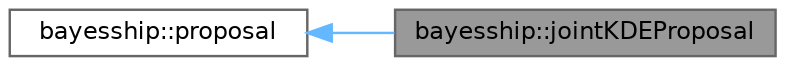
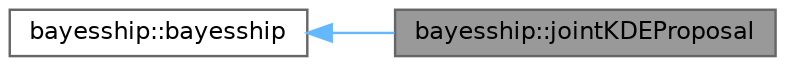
node "bayesship::proposal": label "bayesship::proposal" -> "bayesship::bayesship"
